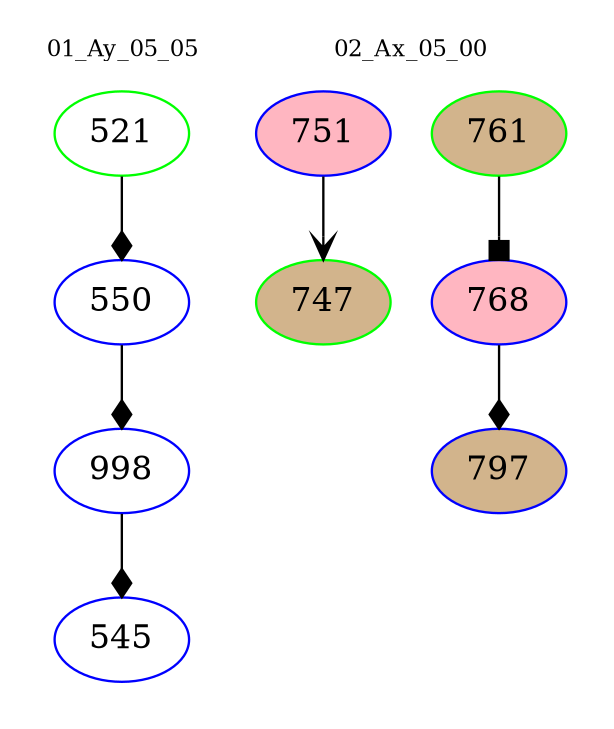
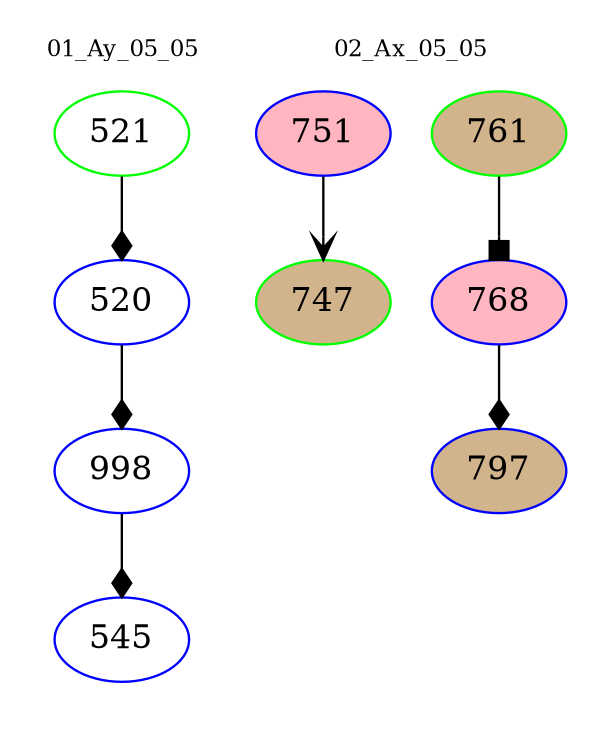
cluster "02_Ax_05_00": label "02_Ax_05_00" -> "02_Ax_05_05"
node "550": label "550" -> "520"
